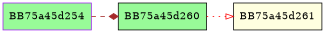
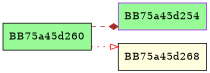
edge "BB75a45d254" -> "BB75a45d260": reversed
node "BB75a45d261": label "BB75a45d261" -> "BB75a45d268"
